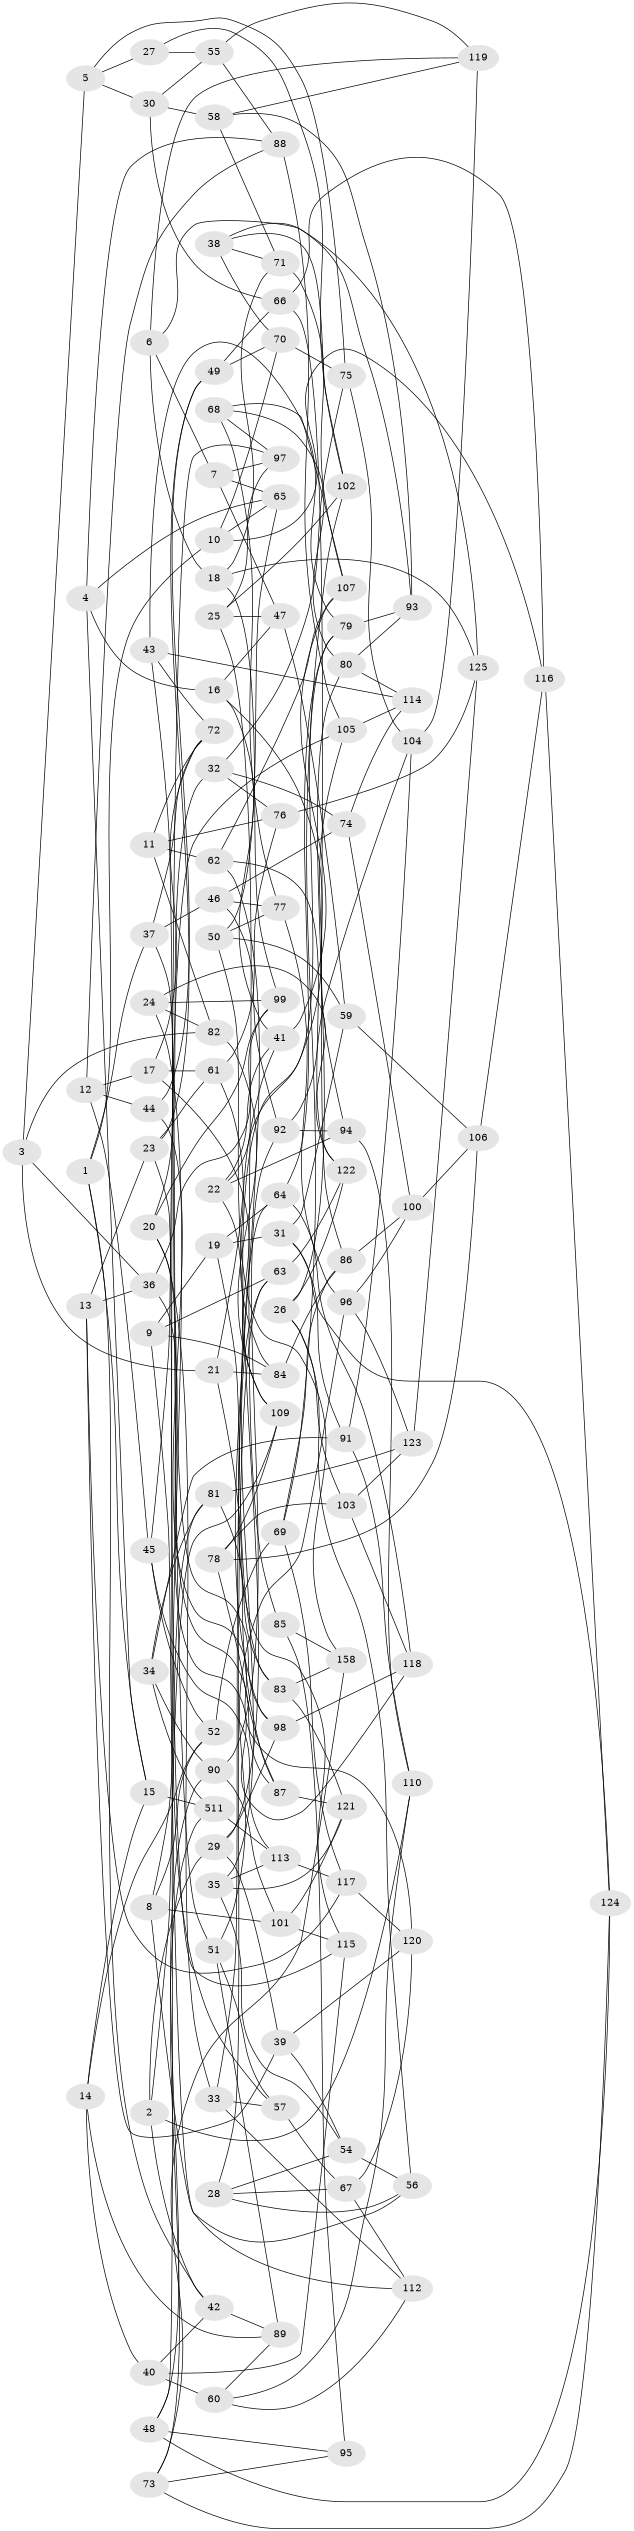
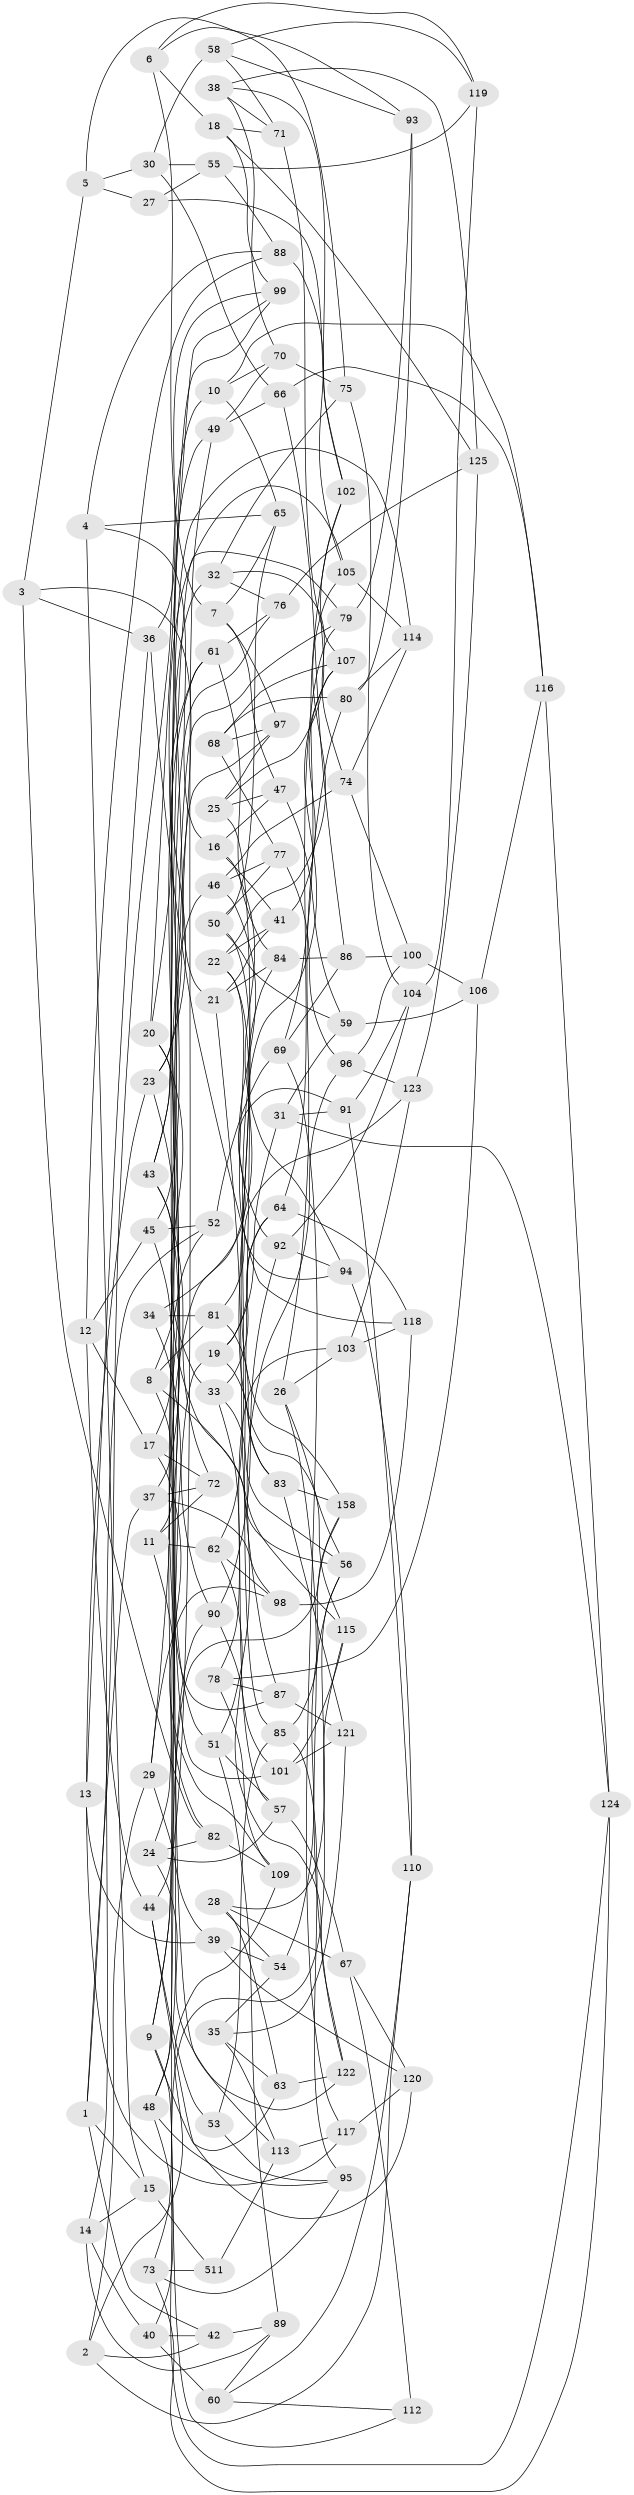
edge "34" -- "511": removed
node "53": added
edge "33" -- "112": now "33" -- "56"
